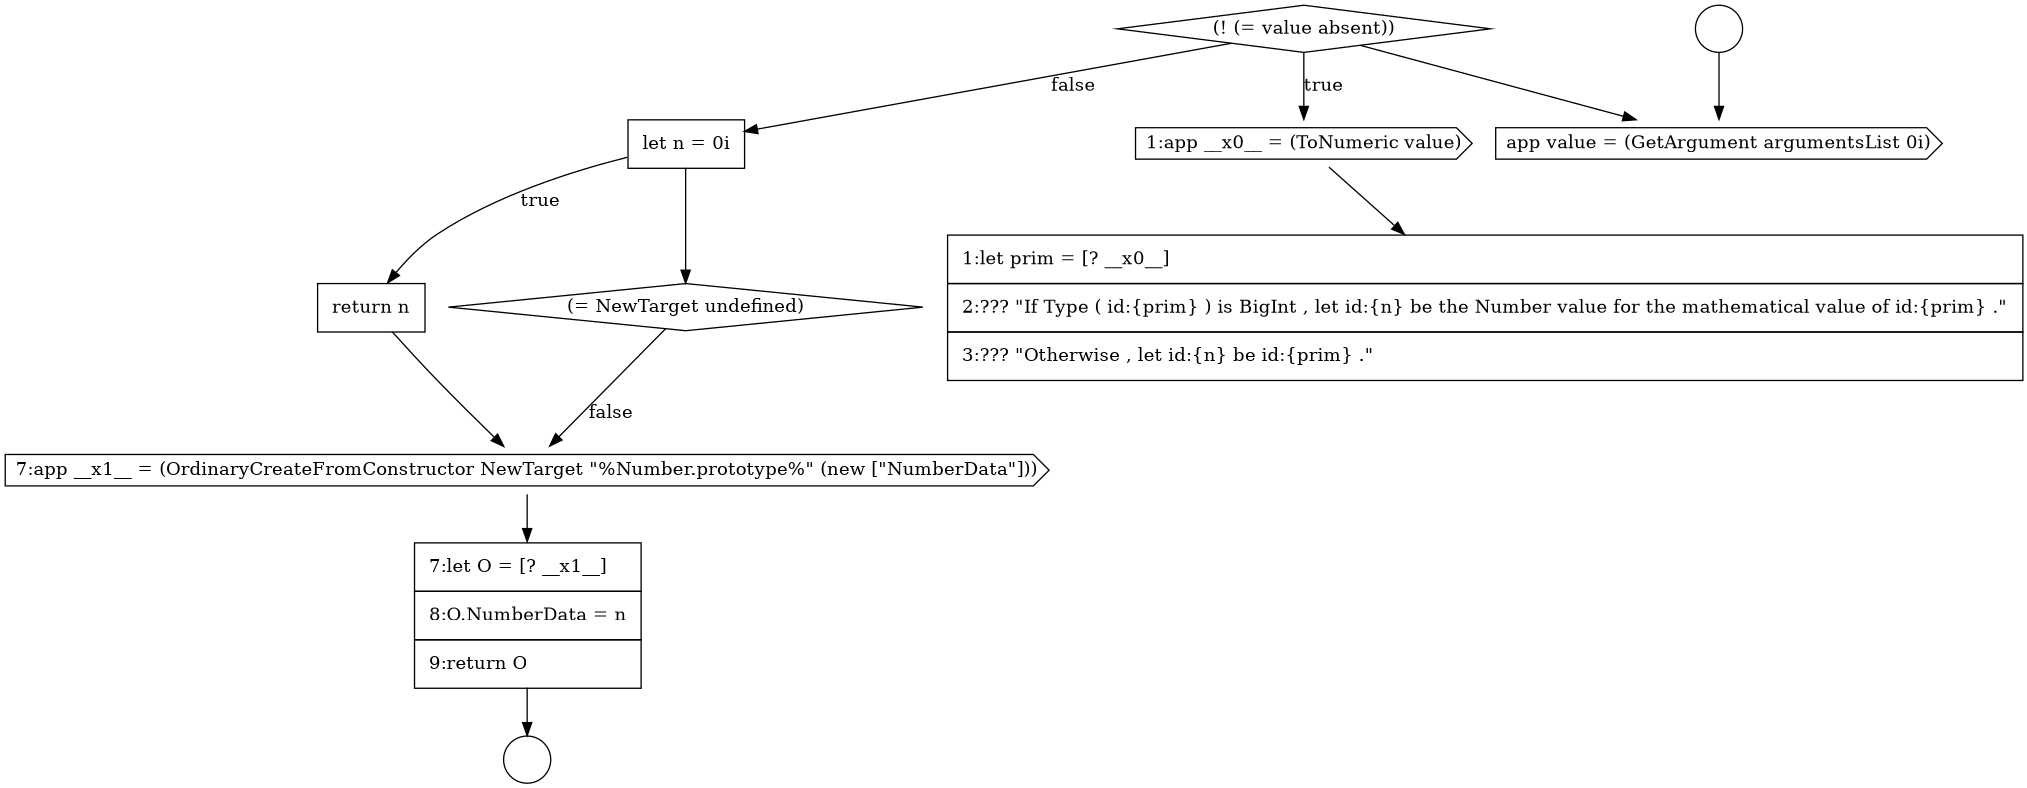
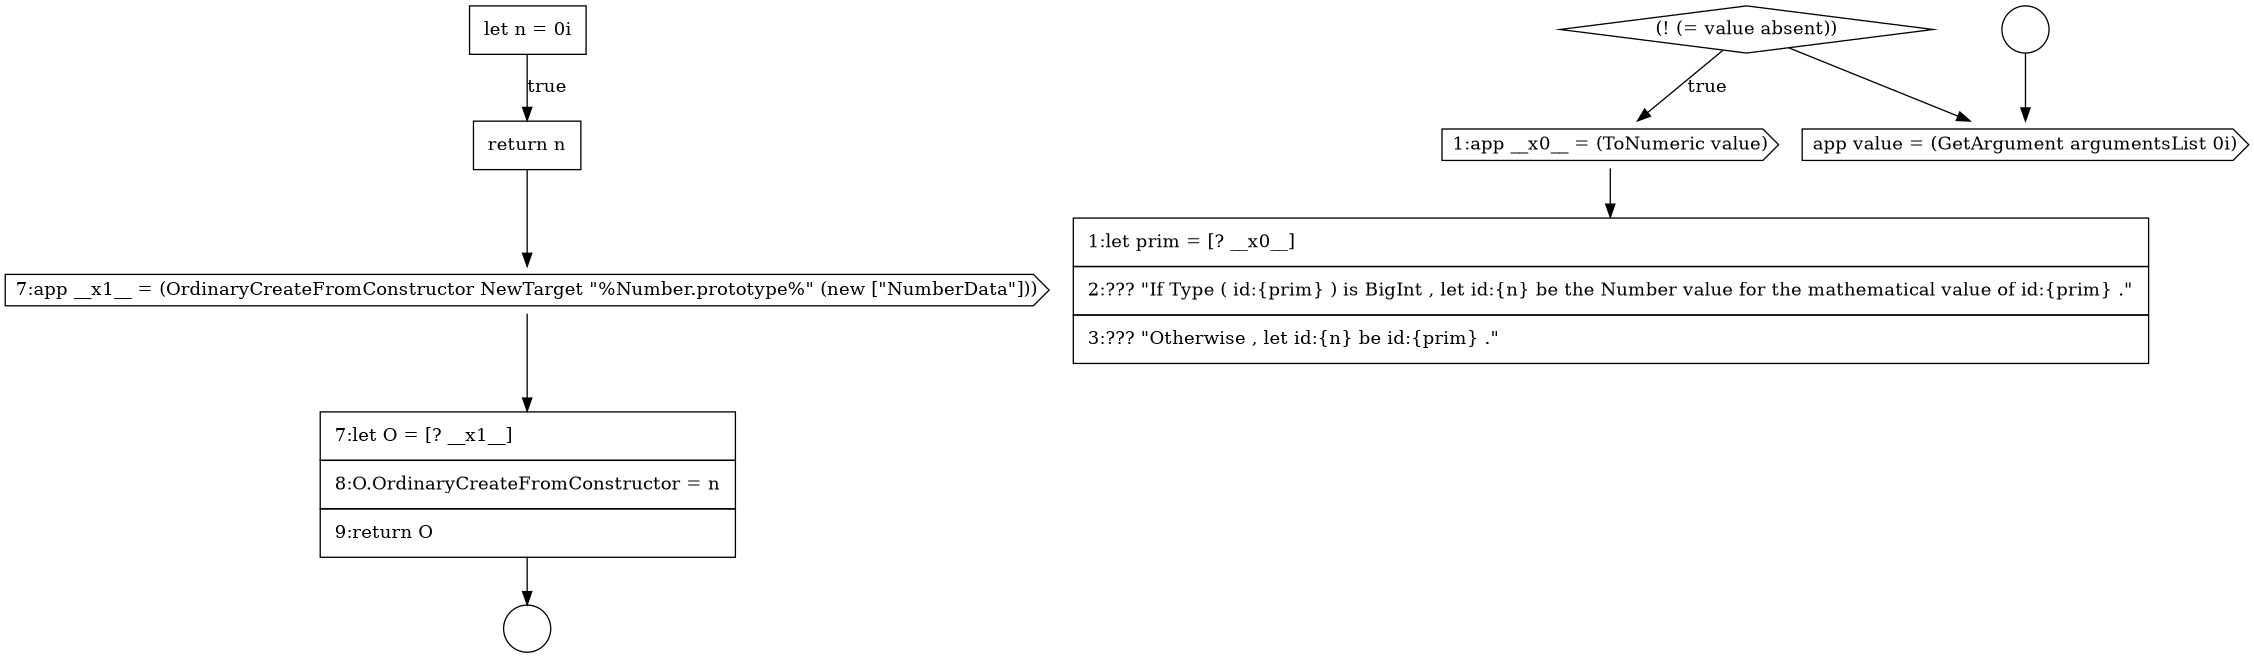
edge "(! (= value absent))" -> "let n = 0i": removed, label "false"
node "(= NewTarget undefined)": removed
node "7:let O = [? __x1__]": text "8:O.NumberData = n" -> "8:O.OrdinaryCreateFromConstructor = n"
